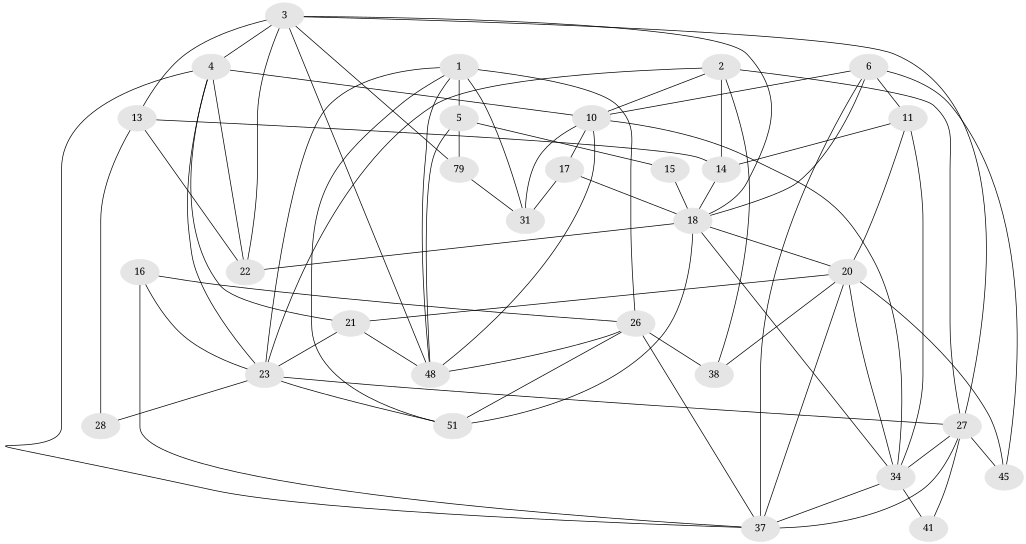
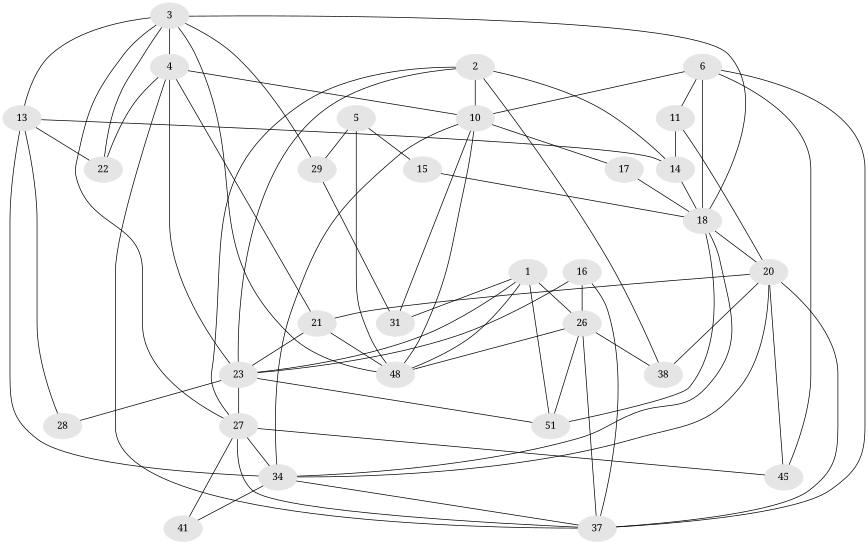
edge "1" -- "5": removed
node "79": label "79" -> "29"
edge "17" -- "31": removed
edge "18" -- "22": removed
edge "11" -- "34": now "13" -- "34"
